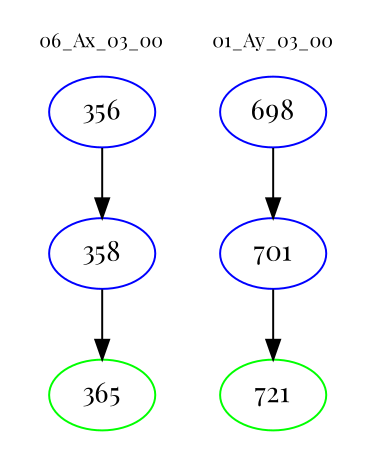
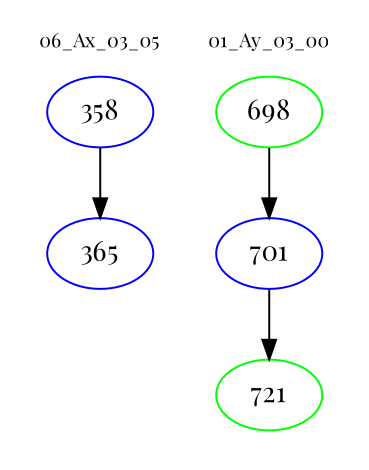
cluster "06_Ax_03_00": label "06_Ax_03_00" -> "06_Ax_03_05"
node "356": removed
node "698": color blue -> green
node "365": color green -> blue
